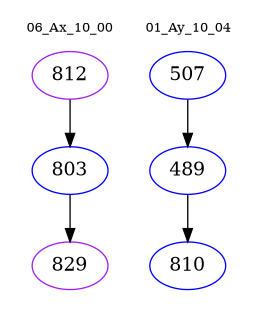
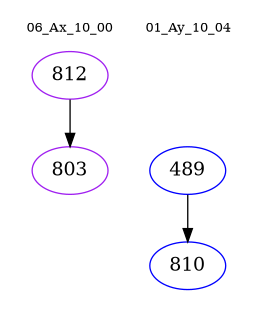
node "507": removed
node "803": color blue -> purple
node "829": removed
